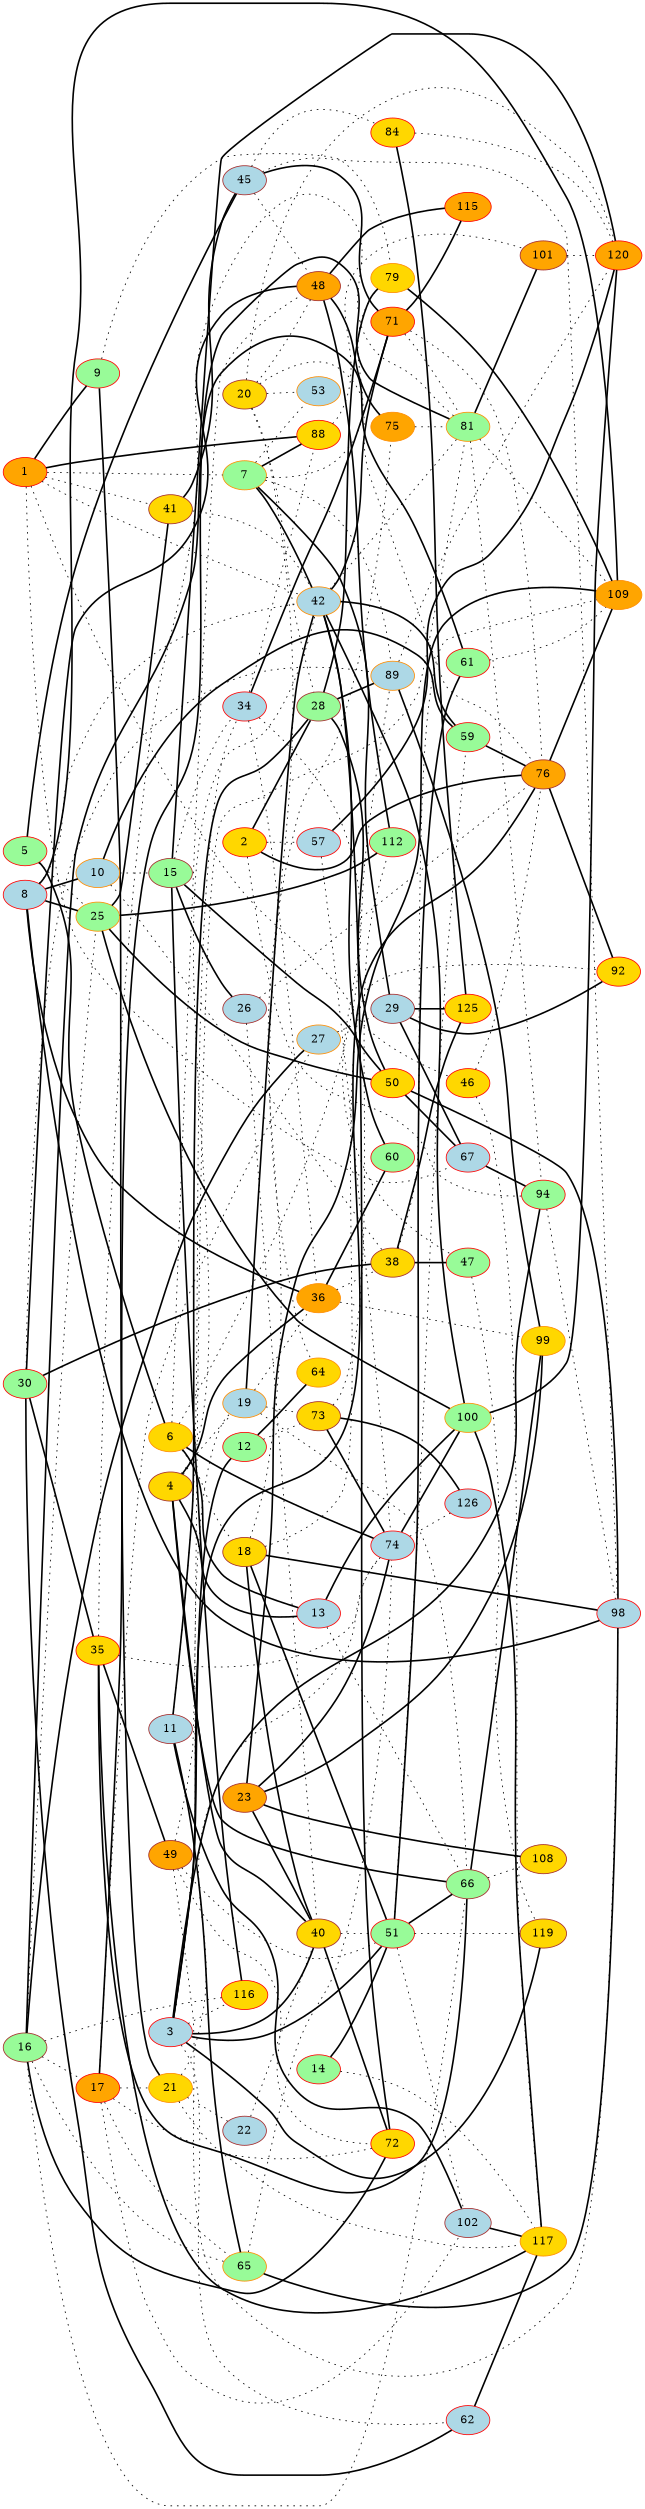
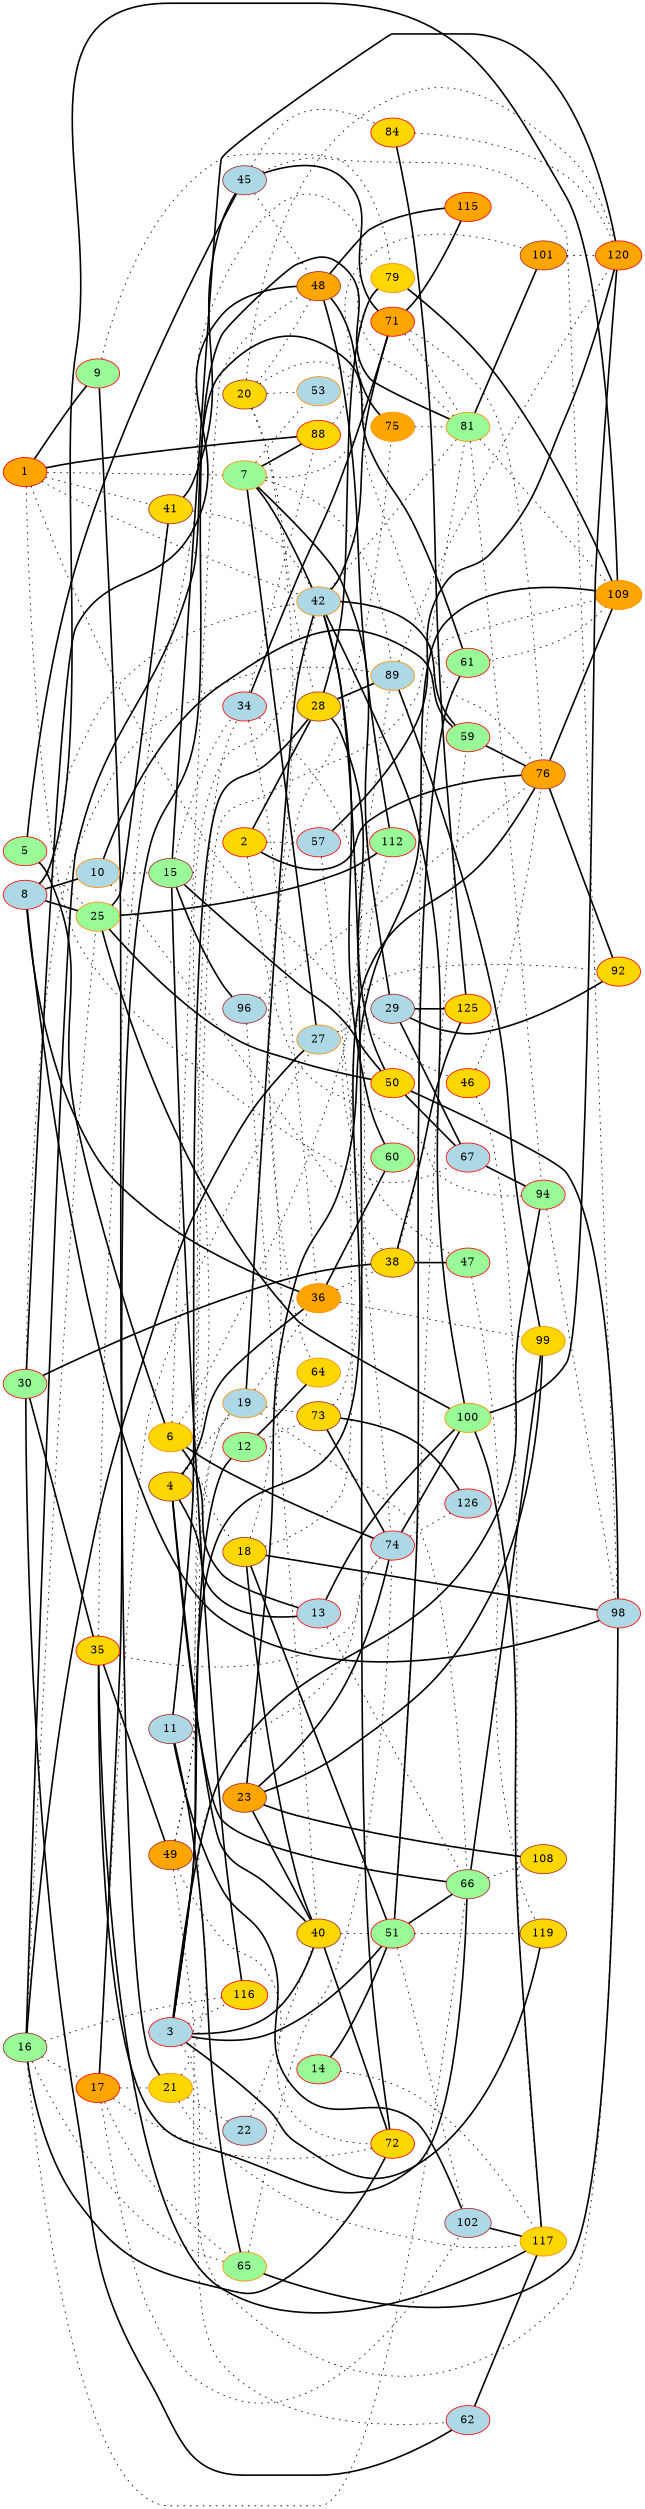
node "28": fillcolor palegreen -> gold
edge "7" -- "27": added
node "26": label "26" -> "96"
edge "49" -- "51": now "49" -- "19"
